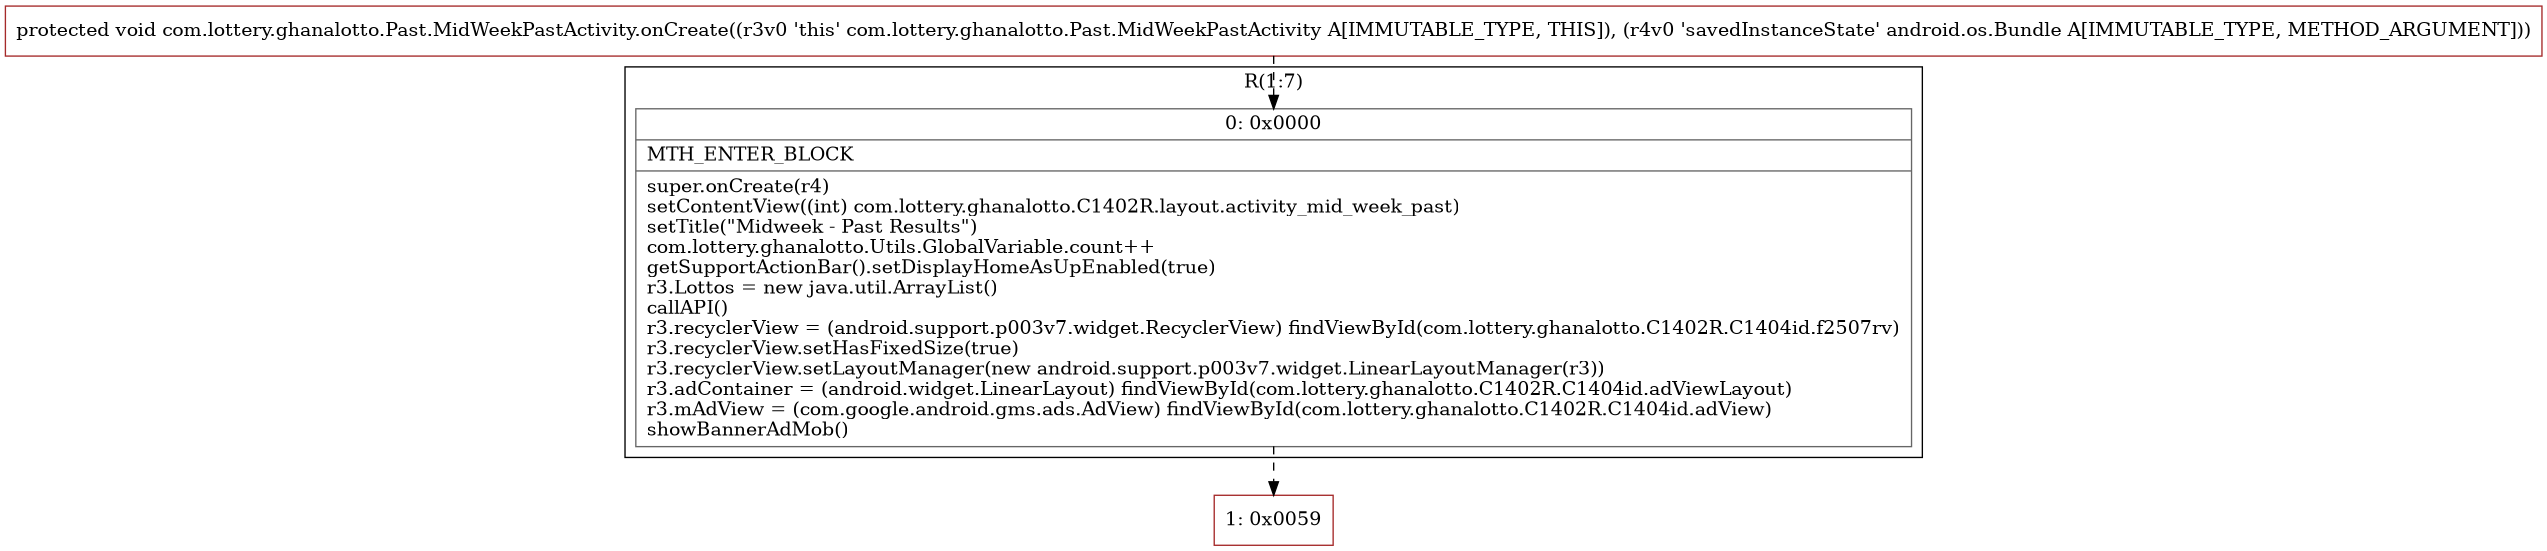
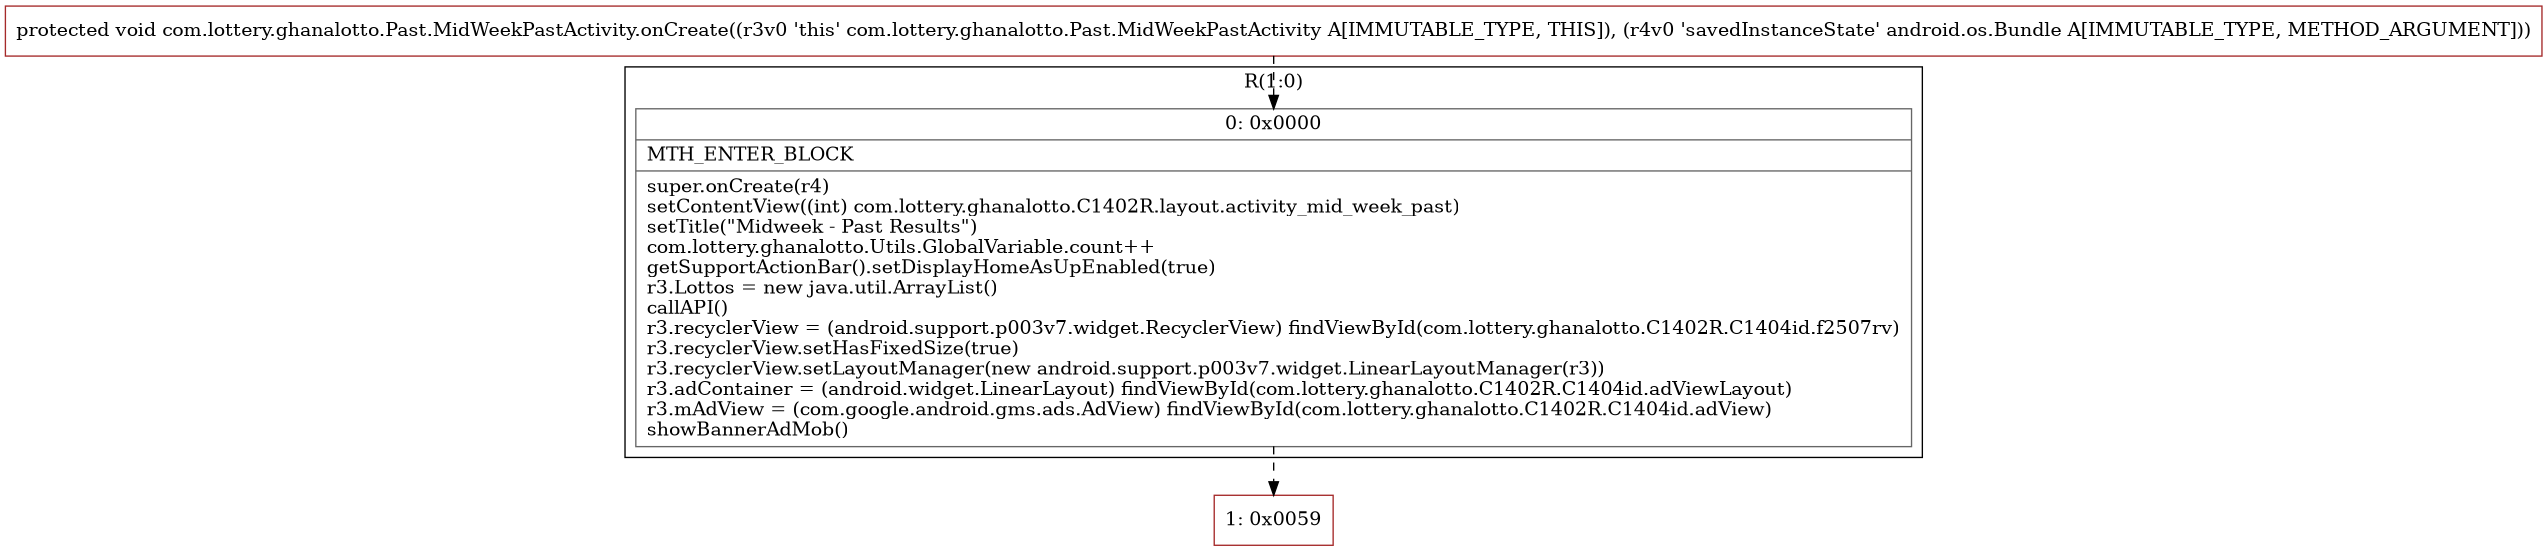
cluster "R(1:7)": label "R(1:7)" -> "R(1:0)"
